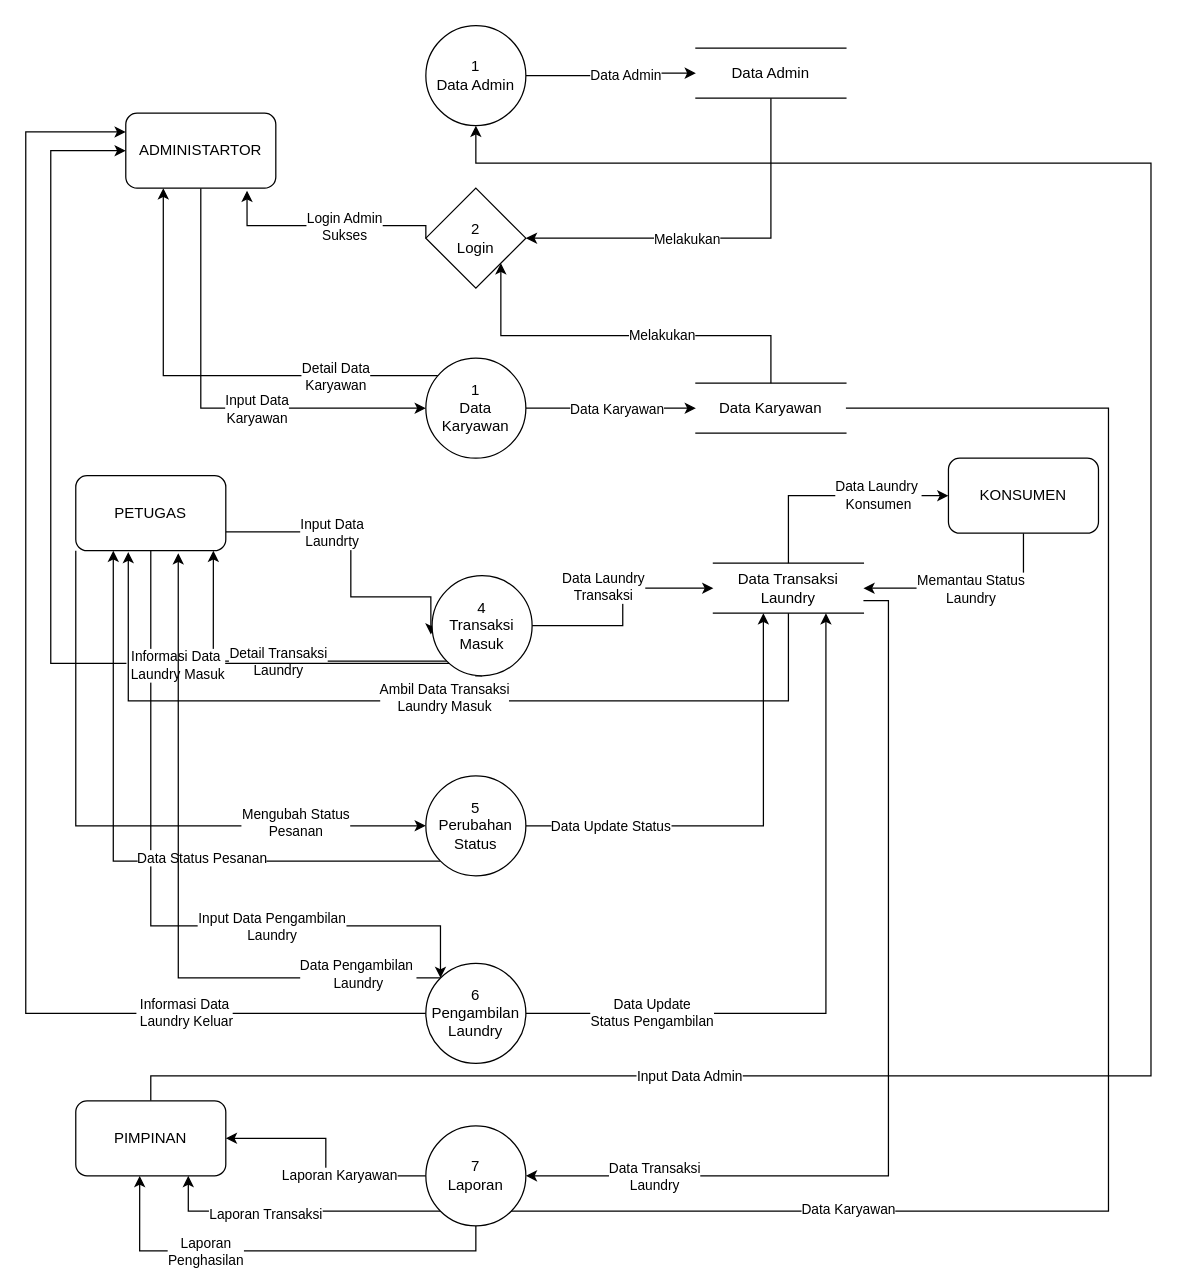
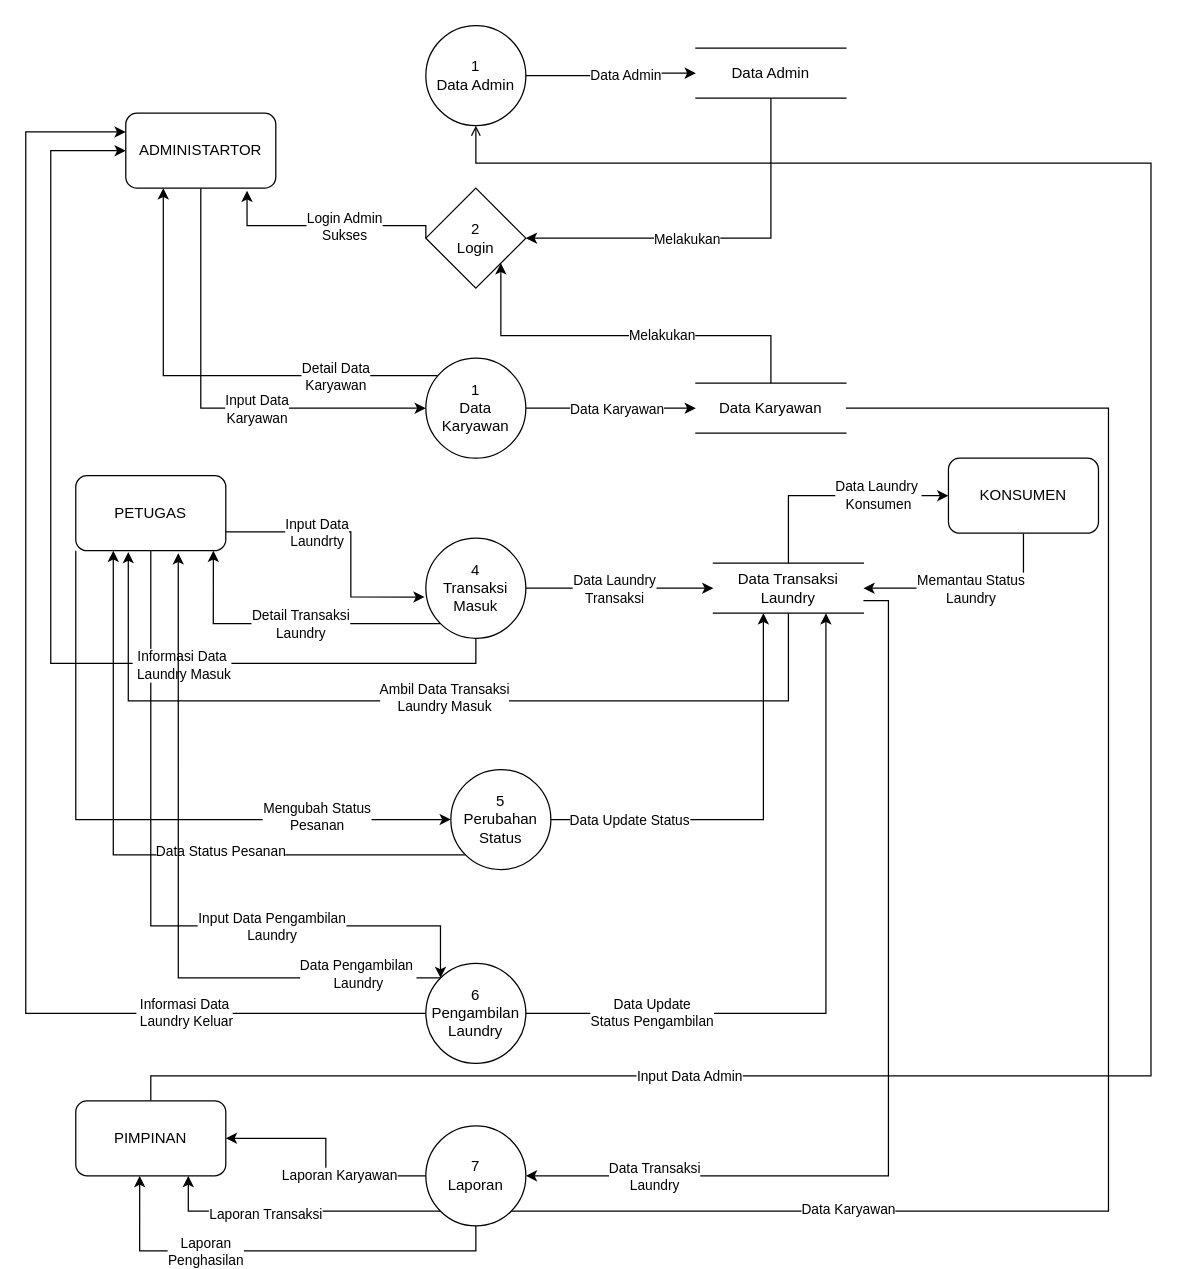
edge "PIMPINAN" -> "1 Data Admin": arrowhead classic -> open
node "4 Transaksi Masuk": moved (482, 626) -> (476, 588)
node "5 Perubahan Status": moved (476, 826) -> (501, 819)
